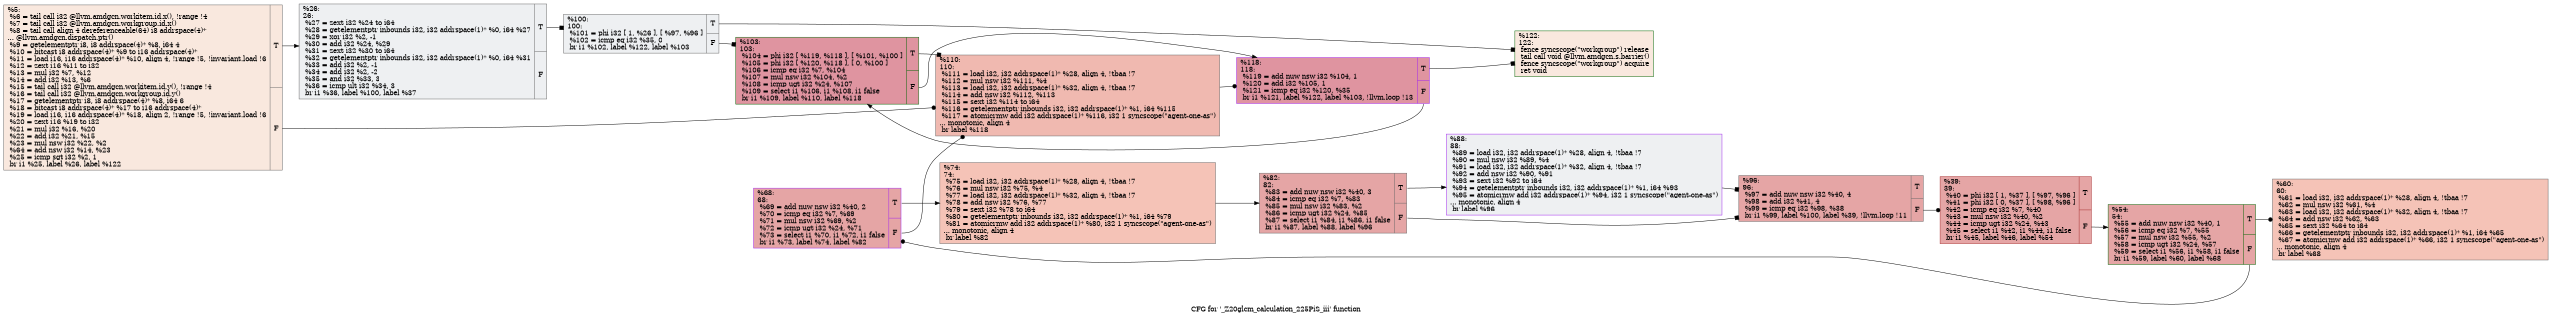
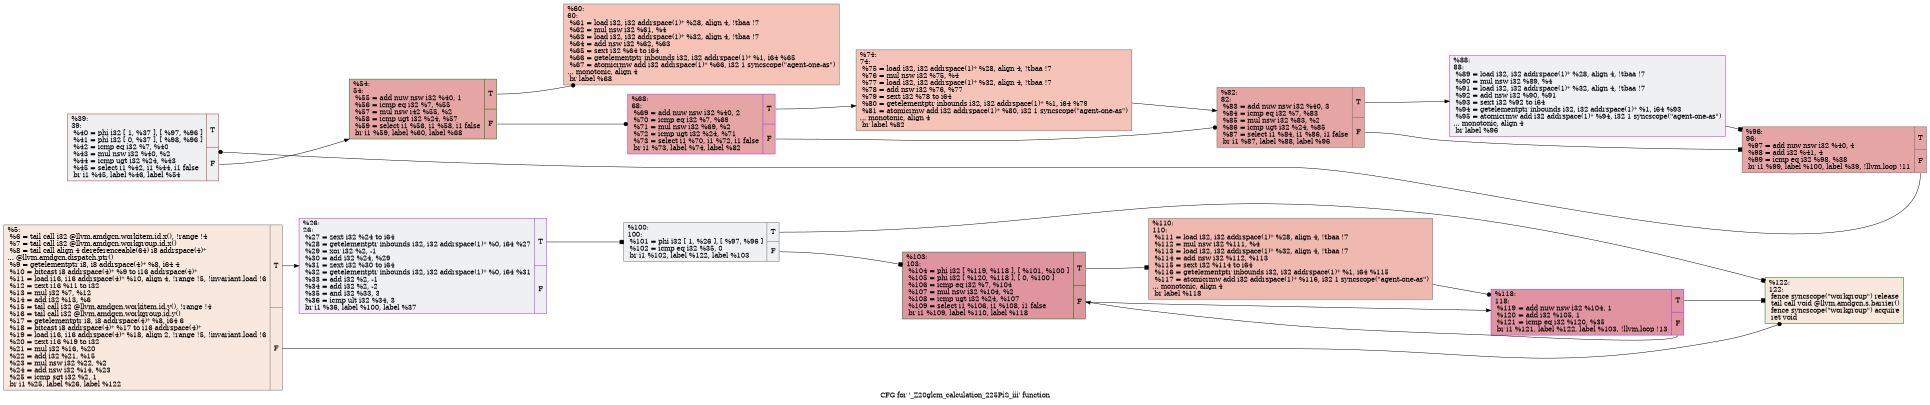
node "%26:": color gray40 -> purple
edge "%5:" -> "%110:": now "%5:" -> "%122:"
node "%5:": text "%64 = add nsw i32 %14, %23" -> "%24 = add nsw i32 %14, %23"
edge "%68:" -> "%110:": now "%68:" -> "%82:"
node "%39:": fillcolor #c5333470 -> #d9dce170
node "%54:": text "%57 = mul nsw i32 %55, %2" -> "%57 = mul nsw i42 %55, %2"
